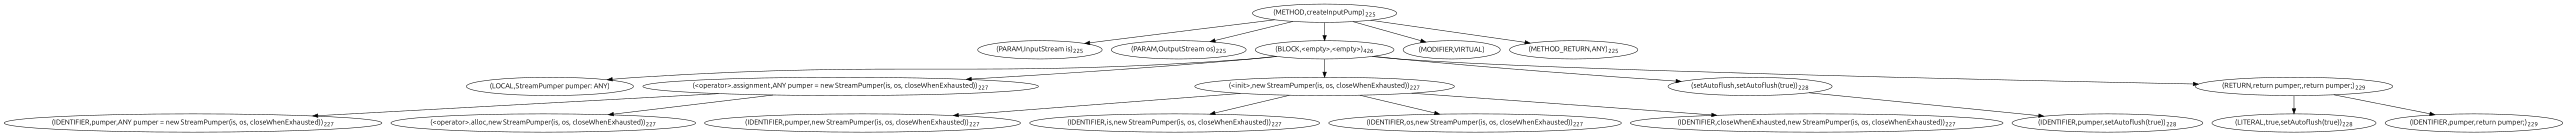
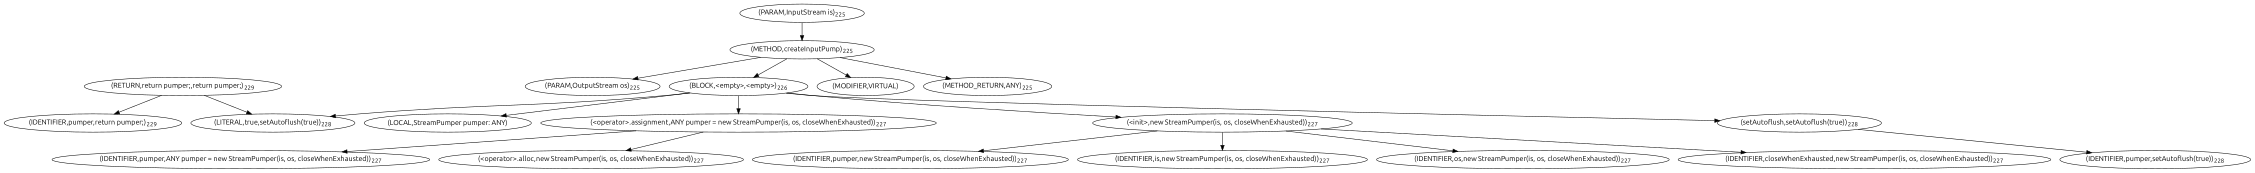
edge "(METHOD,createInputPump)" -> "(PARAM,InputStream is)": reversed
node "(BLOCK,<empty>,<empty>)": text "426" -> "226"
edge "(BLOCK,<empty>,<empty>)" -> "(RETURN,return pumper;,return pumper;)": now "(BLOCK,<empty>,<empty>)" -> "(LITERAL,true,setAutoflush(true))"
